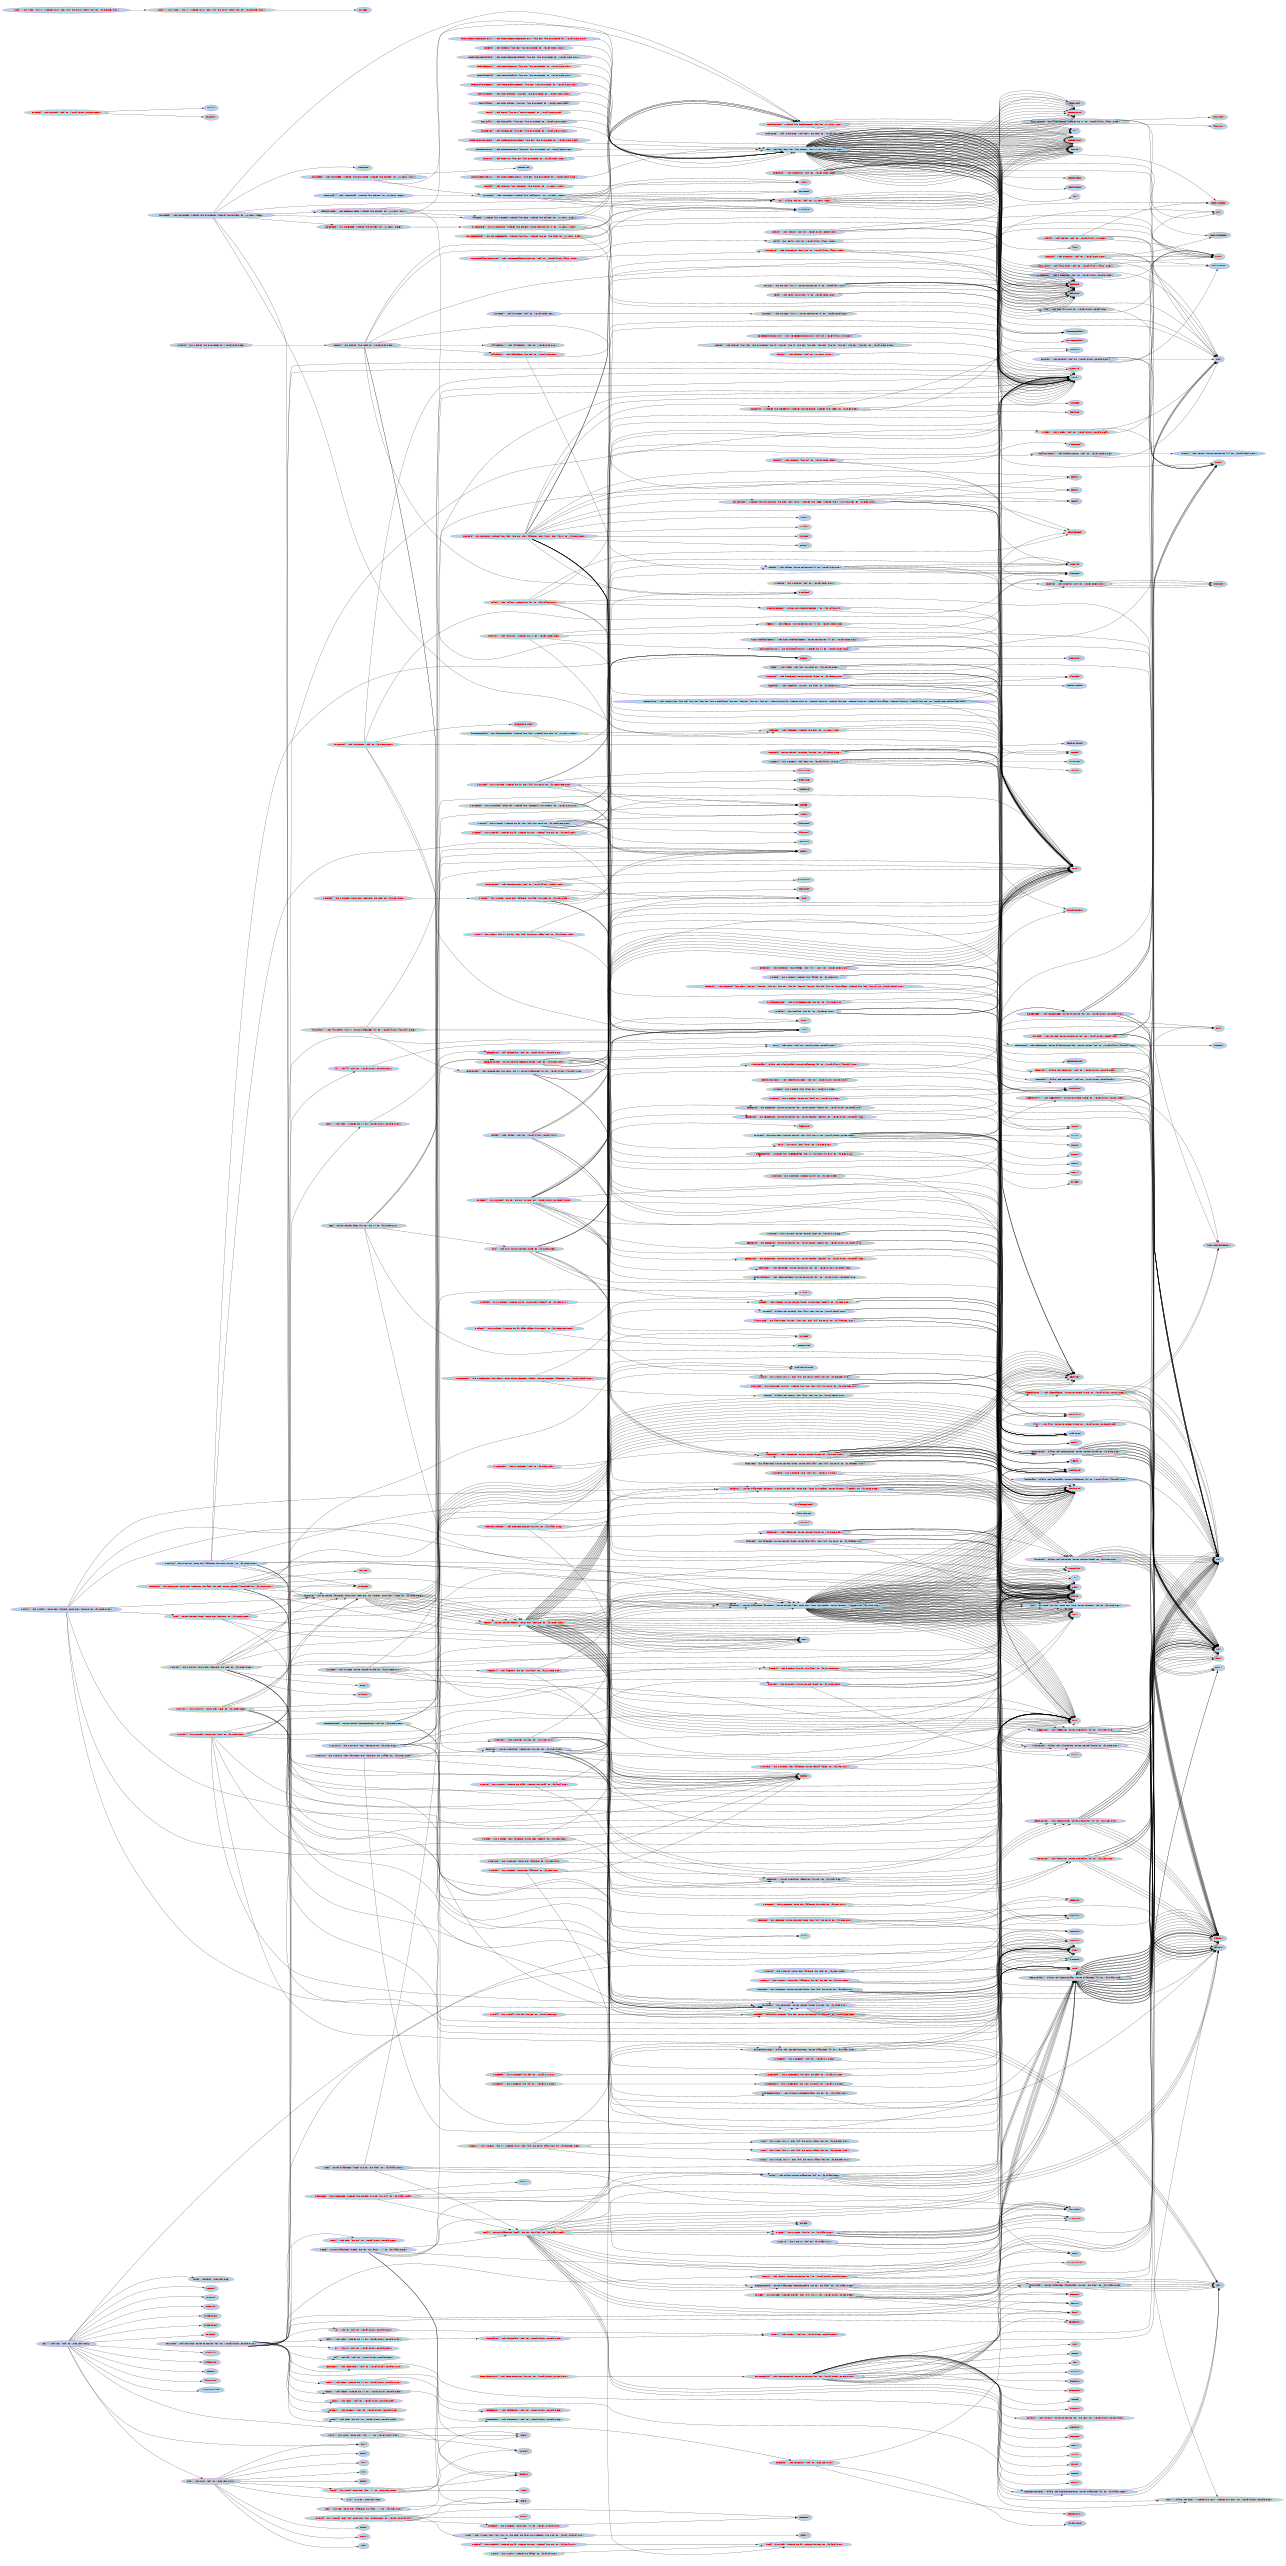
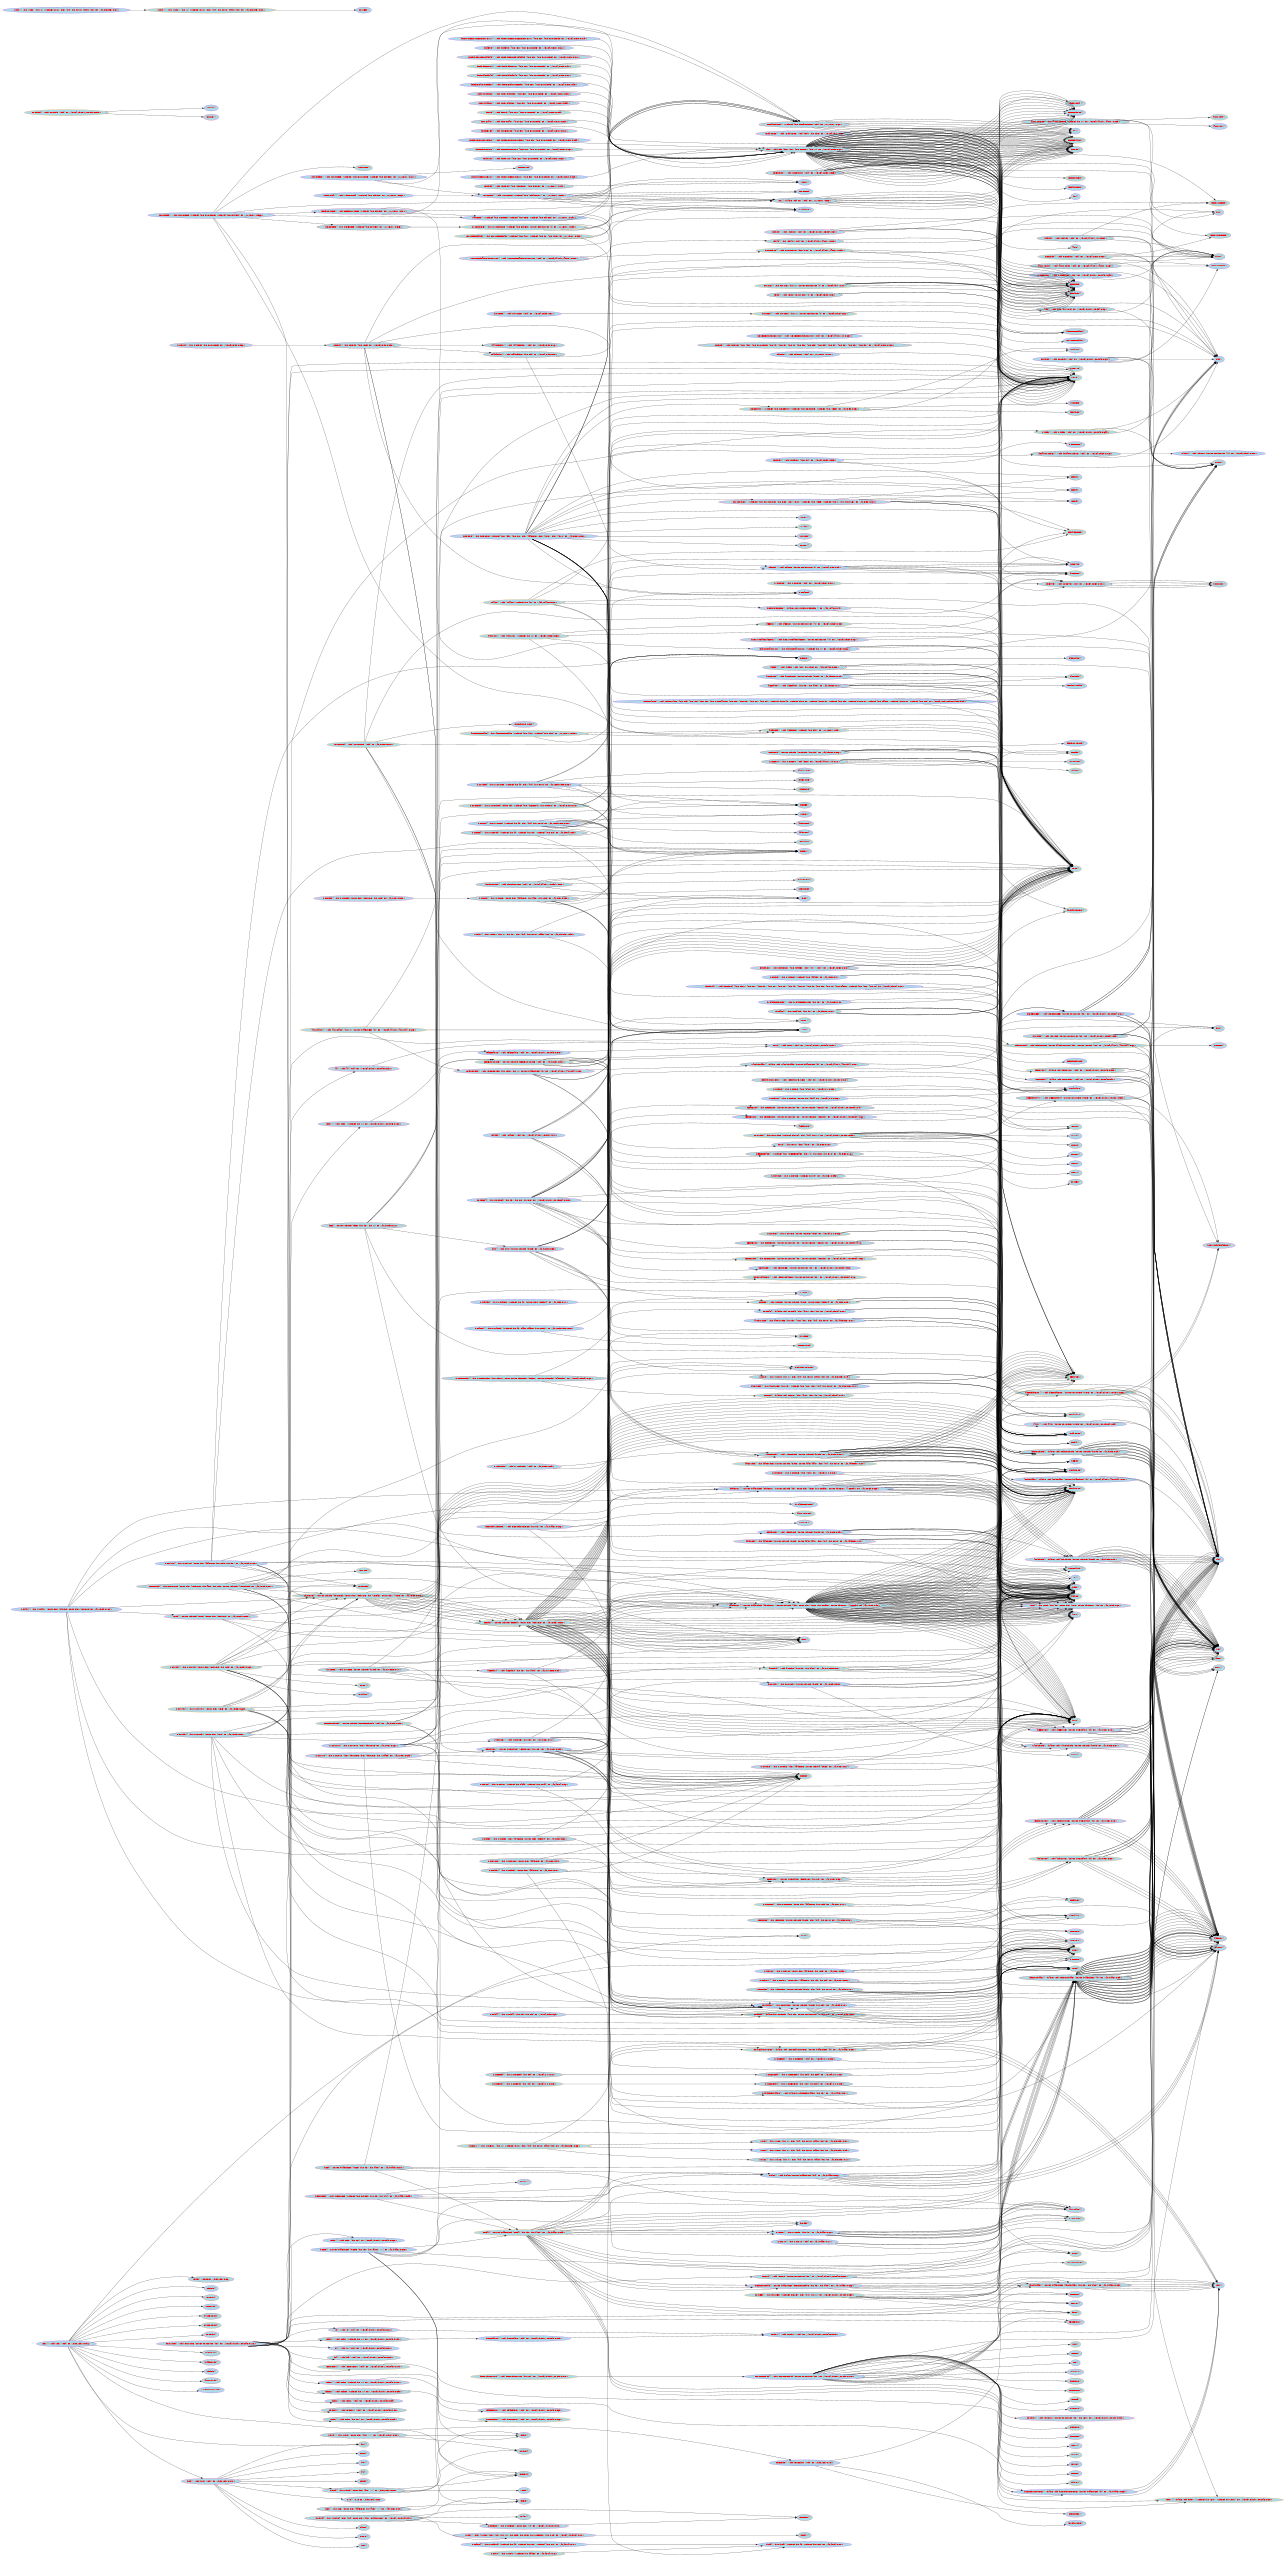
node "con_init()": label "con_init()" -> "con_new()"
edge "do_exit() <int do_exit (long code) at ./kernel/exit.c:102>:" -> "get_limit()": removed
edge "mount_root() <void mount_root (void) at ./fs/super.c:242>:" -> "iget()": added
node "BCD_TO_CANON()": label "BCD_TO_CANON()" -> "BCD_TO_BIN()"
